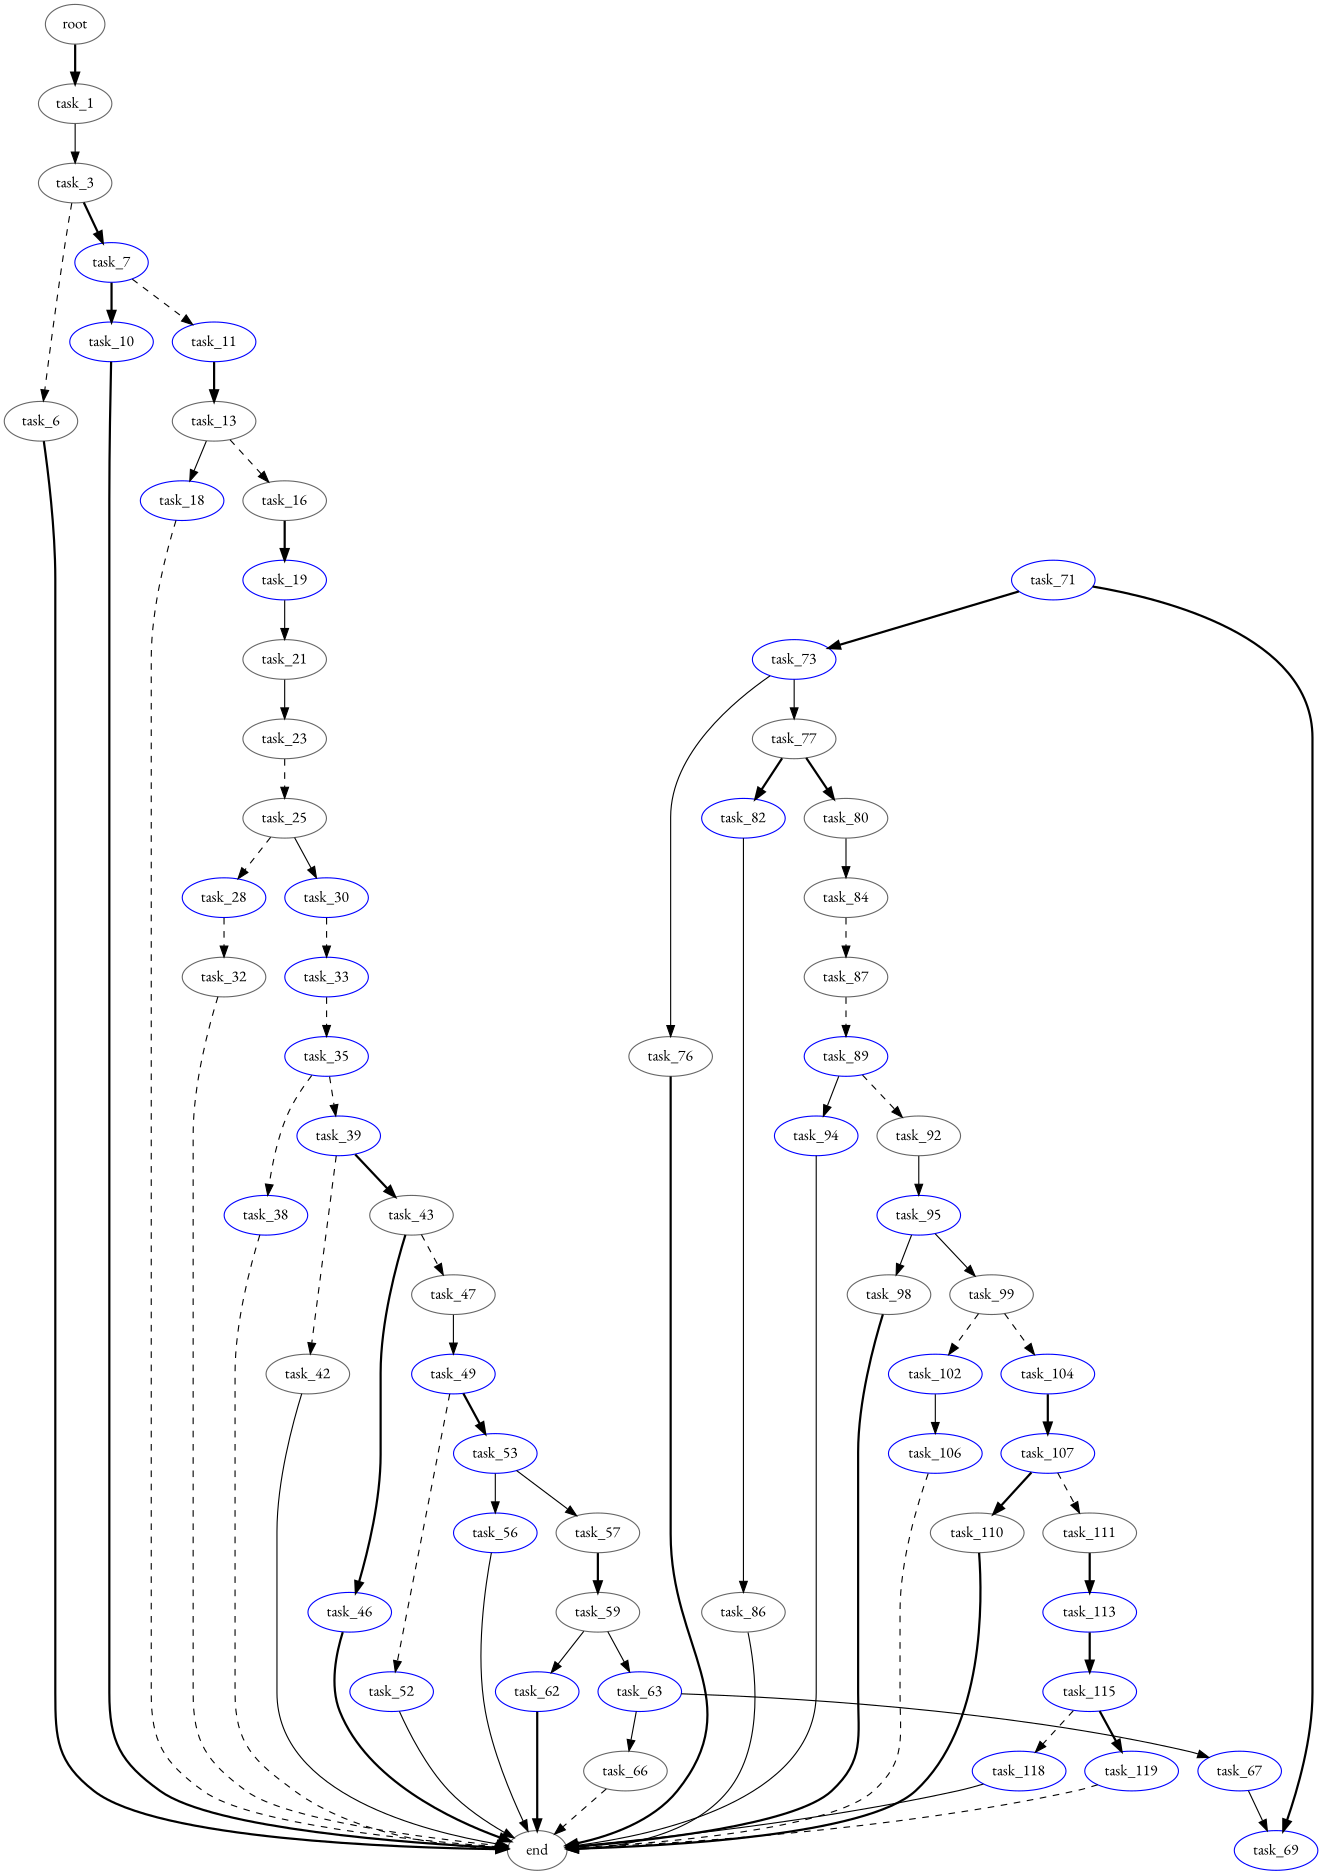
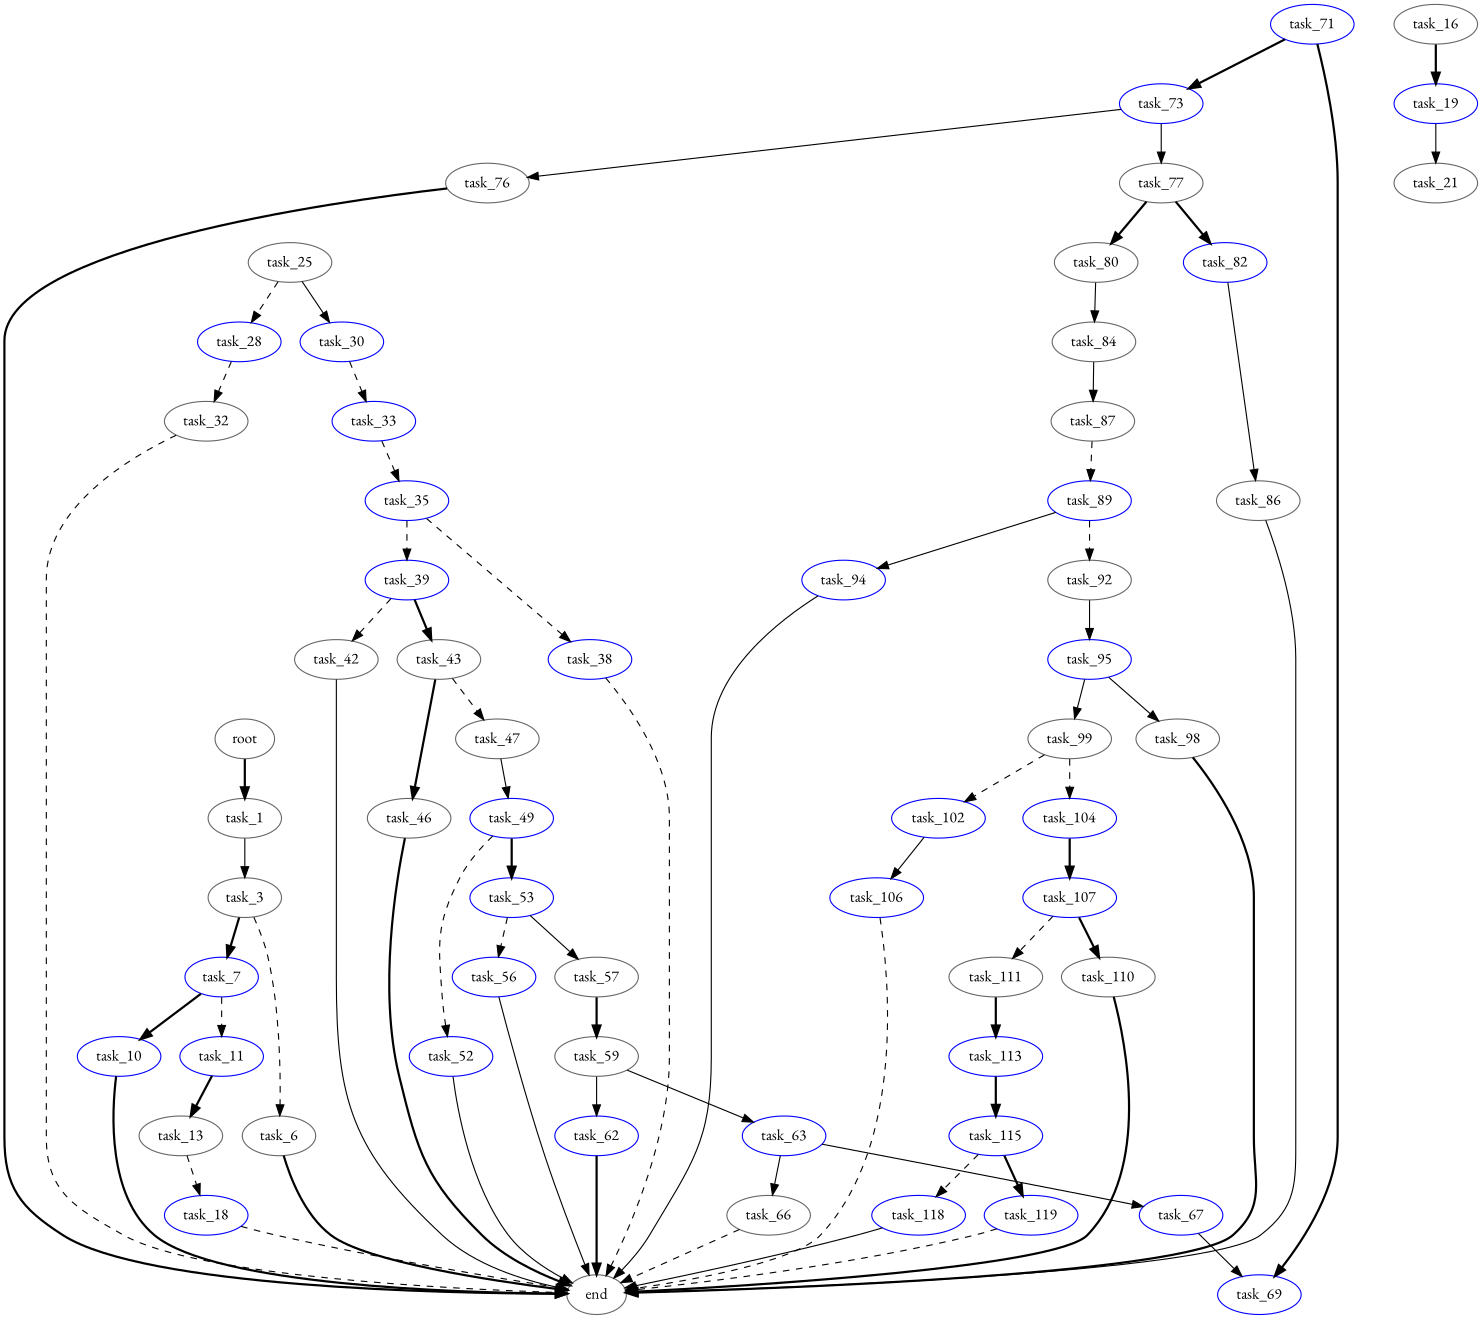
edge "task_13" -> "task_18": style solid -> dashed
edge "task_13" -> "task_16": removed
node "task_23": removed
edge "task_84" -> "task_87": style dashed -> solid
edge "task_53" -> "task_56": style solid -> dashed
node "task_46": color blue -> gray40
